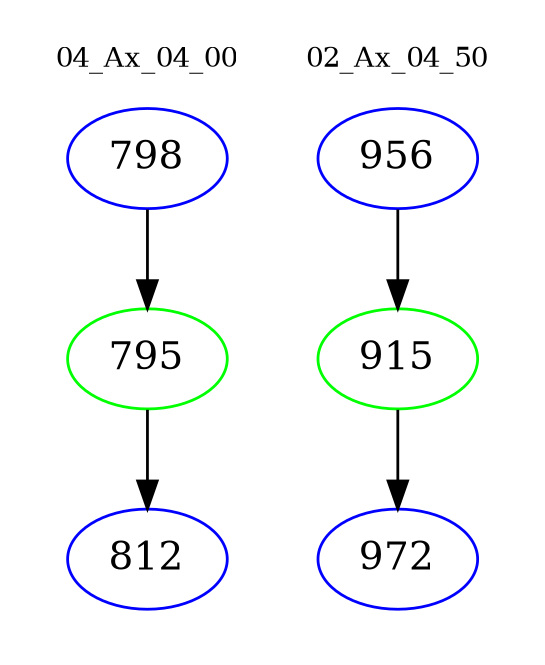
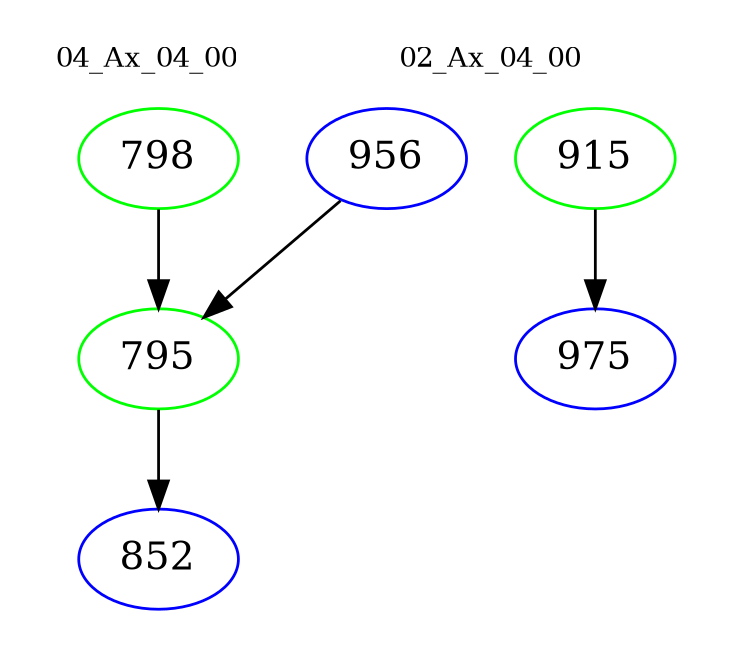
cluster "02_Ax_04_50": label "02_Ax_04_50" -> "02_Ax_04_00"
node "798": color blue -> green
edge "956" -> "915": now "956" -> "795"
node "812": label "812" -> "852"
node "972": label "972" -> "975"
